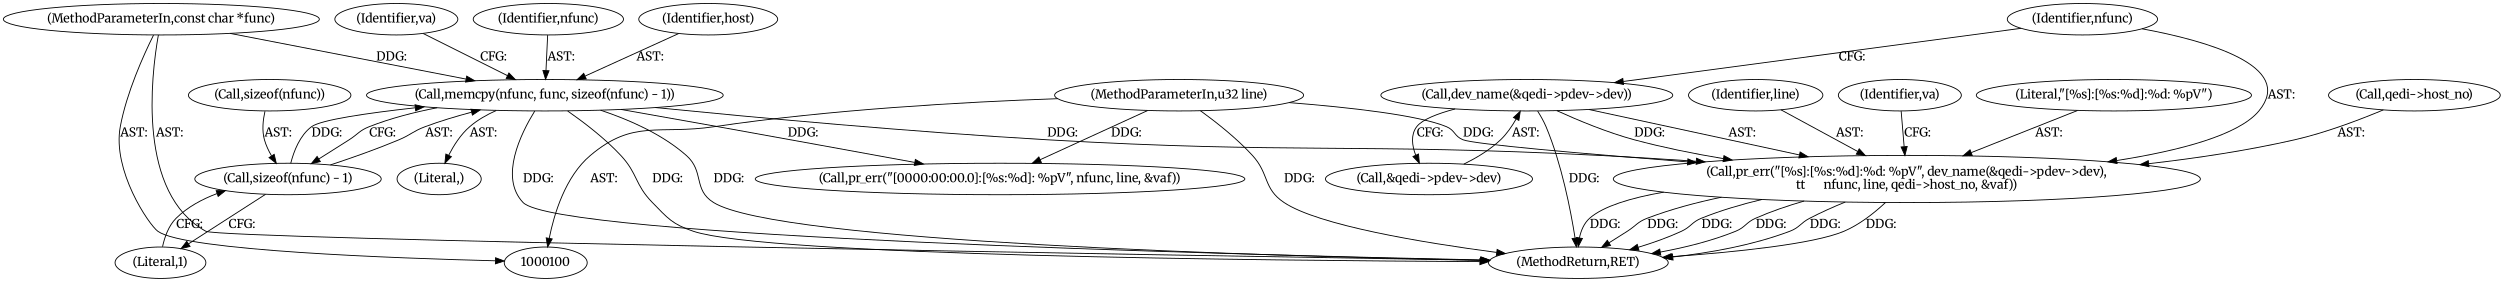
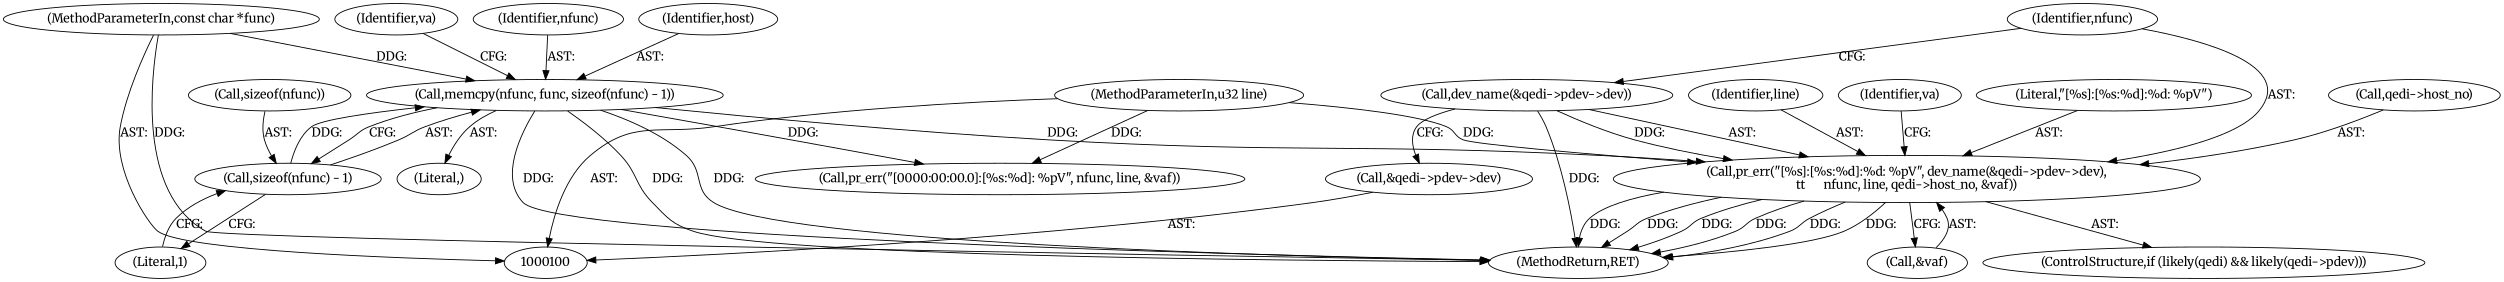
edge "(MethodParameterIn,const char *func)" -> "(MethodReturn,RET)": label "AST: " -> "DDG: "
edge "(Call,&qedi->pdev->dev)" -> "(Call,dev_name(&qedi->pdev->dev))": now "(Call,&qedi->pdev->dev)" -> "1000100"
edge "(MethodParameterIn,u32 line)" -> "(MethodReturn,RET)": removed, label "DDG:"
node "(Call,&vaf)": added
node "(ControlStructure,if (likely(qedi) && likely(qedi->pdev)))": added
